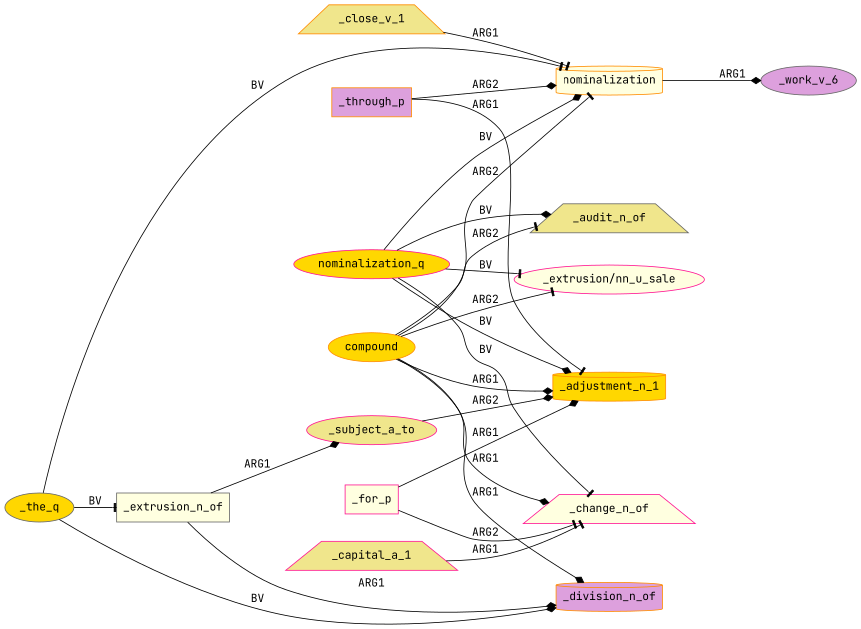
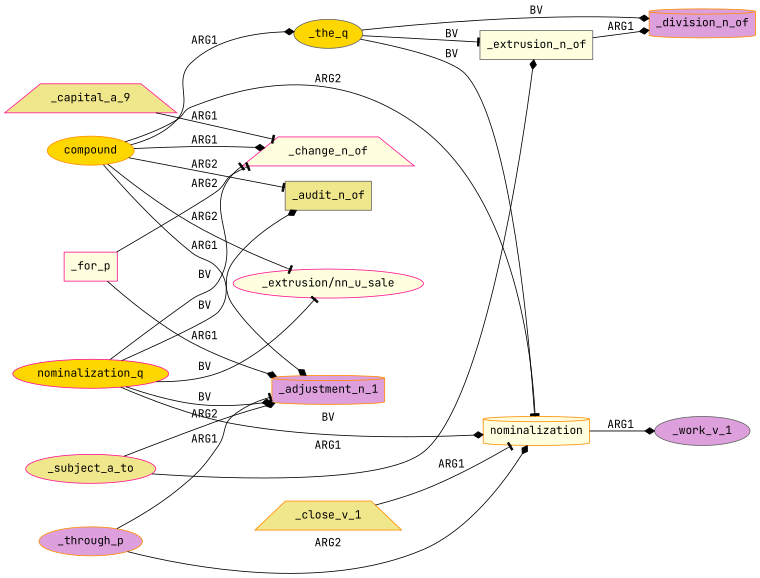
node "_work_v_6": label "_work_v_6" -> "_work_v_1"
node "_through_p": shape box -> ellipse
node "_audit_n_of": shape trapezium -> box
node "_adjustment_n_1": fillcolor gold -> plum
edge "_extrusion_n_of" -> "_subject_a_to": reversed
edge "compound" -> "_division_n_of": now "compound" -> "_the_q"
node "_capital_a_1": label "_capital_a_1" -> "_capital_a_9"
